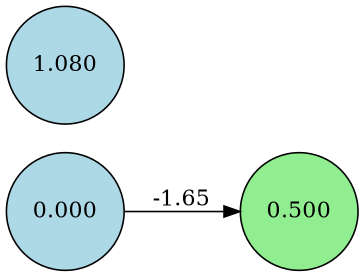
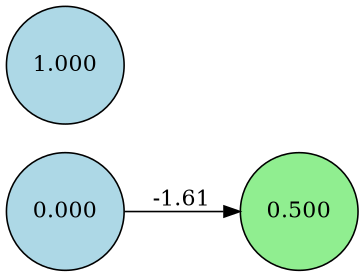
node "1.080": label "1.080" -> "1.000"
edge "0.000" -> "0.500": label "-1.65" -> "-1.61"
